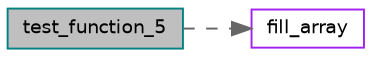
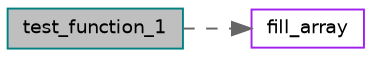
node "test_function_5": label "test_function_5" -> "test_function_1"
